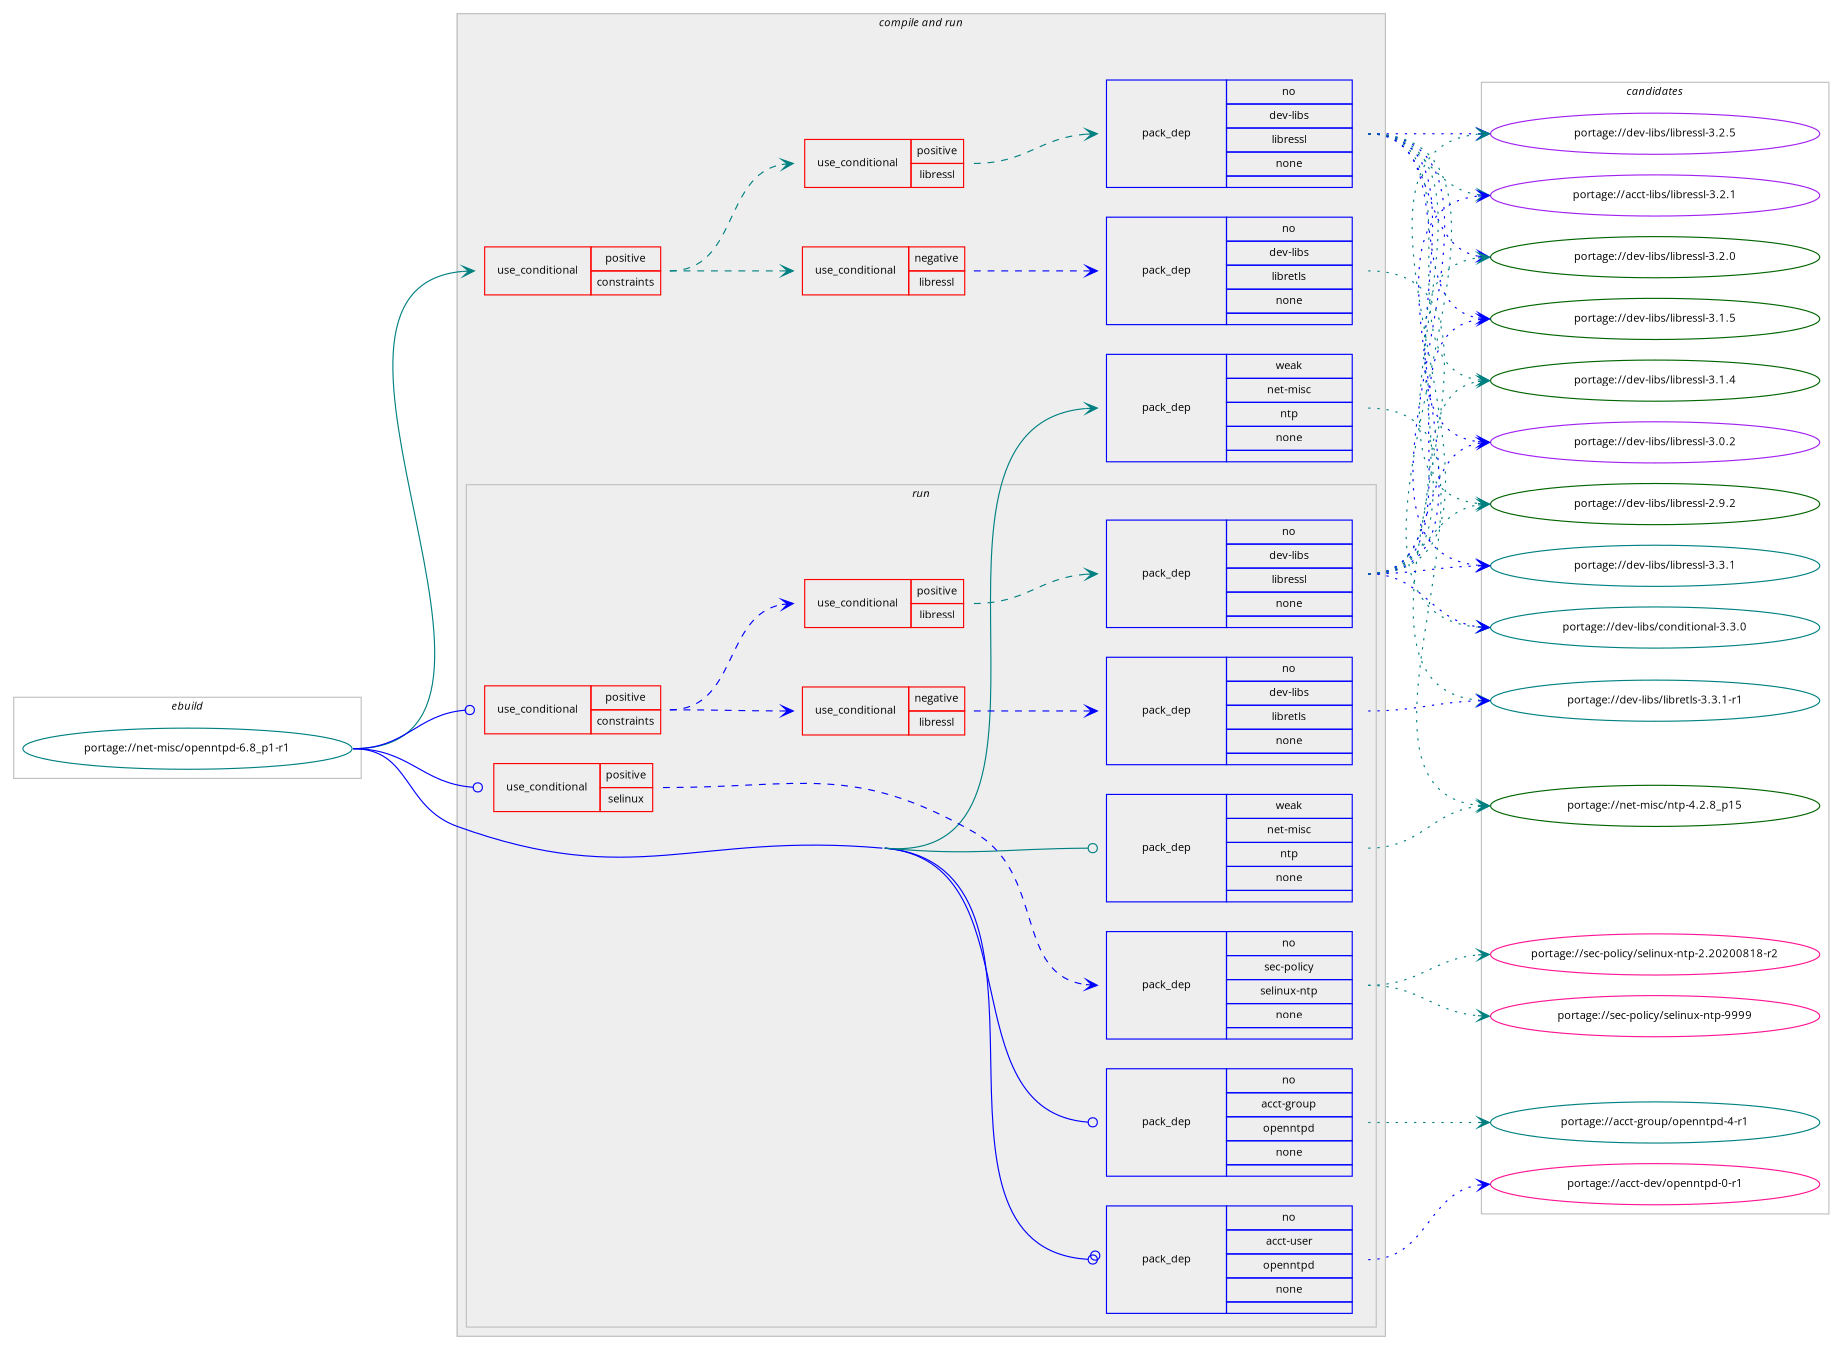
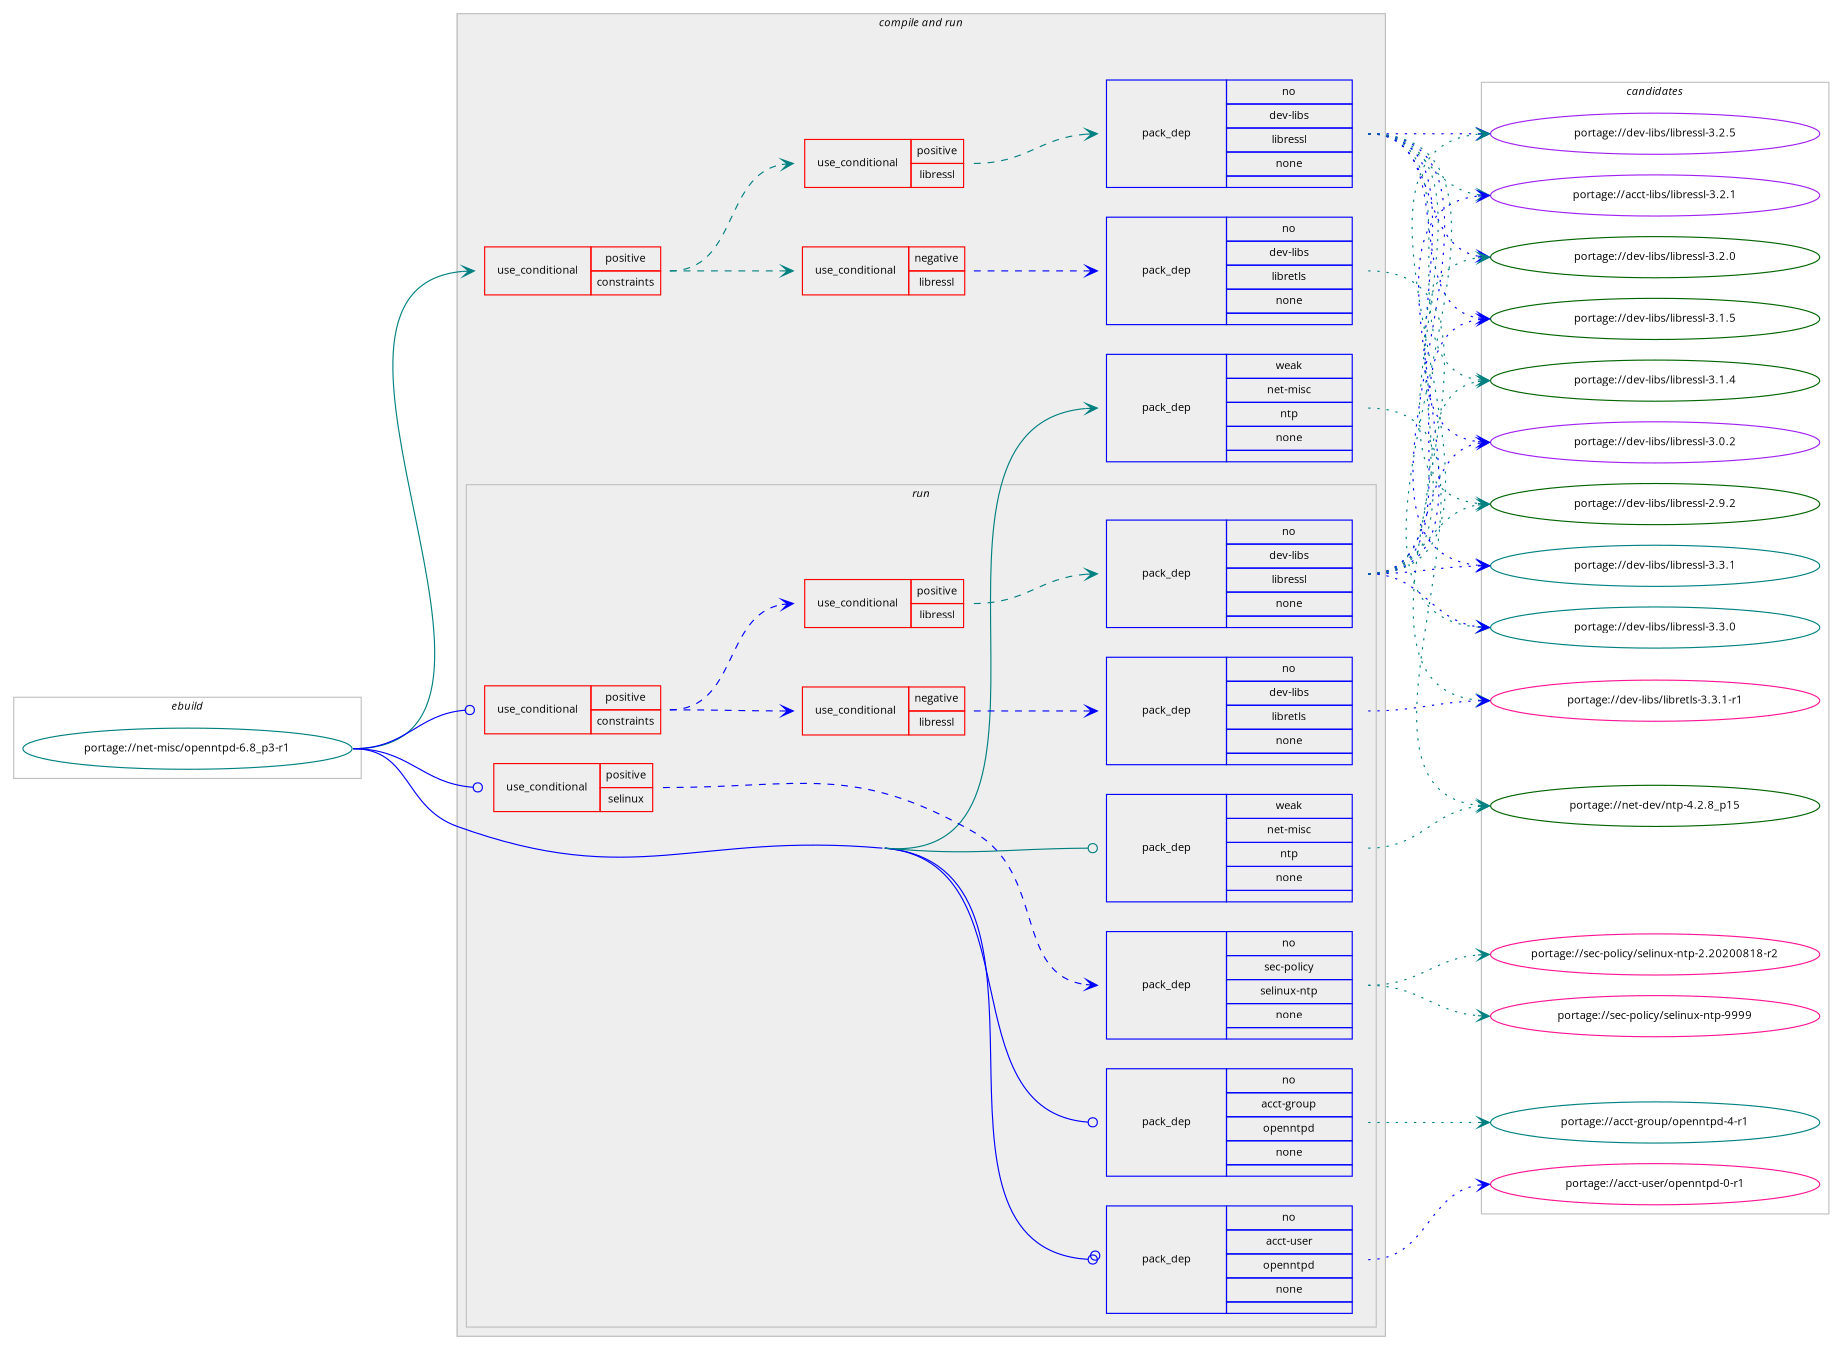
node "portage://dev-libs/conditional-3.3.0": label "portage://dev-libs/conditional-3.3.0" -> "portage://dev-libs/libressl-3.3.0"
node "portage://dev-libs/libretls-3.3.1-r1": color teal -> deeppink
node "portage://net-misc/openntpd-6.8_p1-r1": label "portage://net-misc/openntpd-6.8_p1-r1" -> "portage://net-misc/openntpd-6.8_p3-r1"
node "portage://net-misc/ntp-4.2.8_p15": label "portage://net-misc/ntp-4.2.8_p15" -> "portage://net-dev/ntp-4.2.8_p15"
node "portage://acct-dev/openntpd-0-r1": label "portage://acct-dev/openntpd-0-r1" -> "portage://acct-user/openntpd-0-r1"
